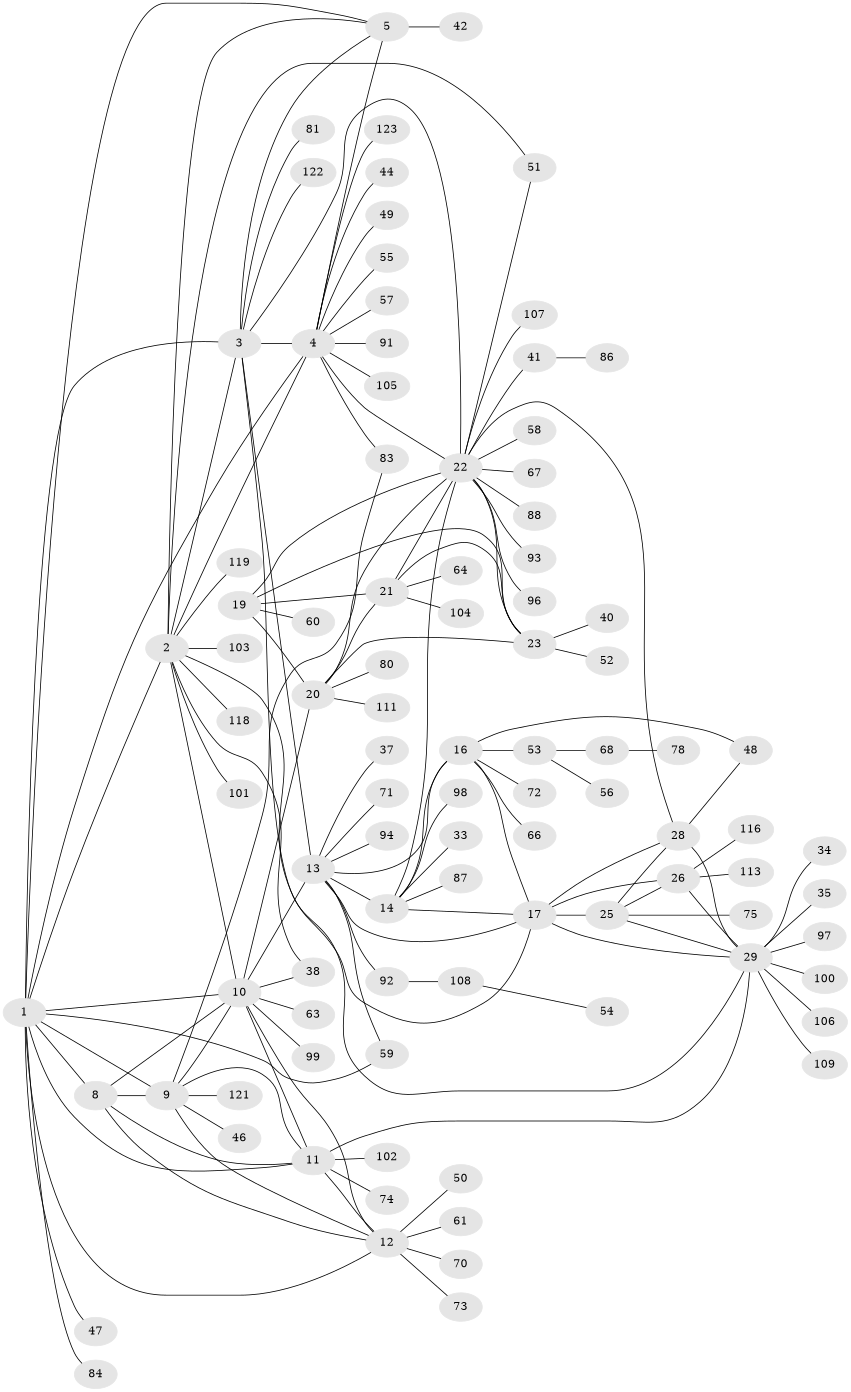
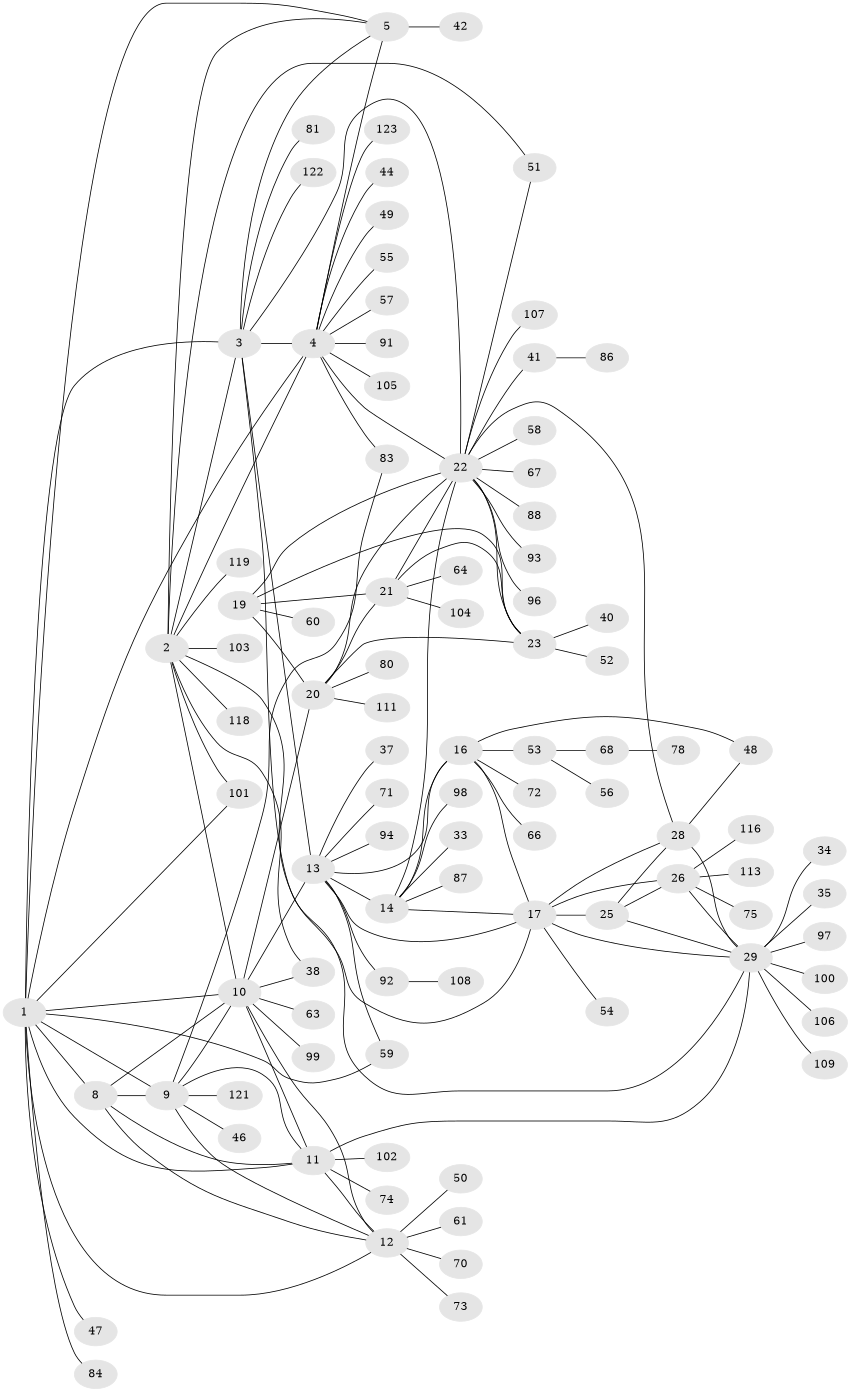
edge "2" -- "1": now "101" -- "1"
edge "25" -- "75": now "26" -- "75"
edge "108" -- "54": now "17" -- "54"
